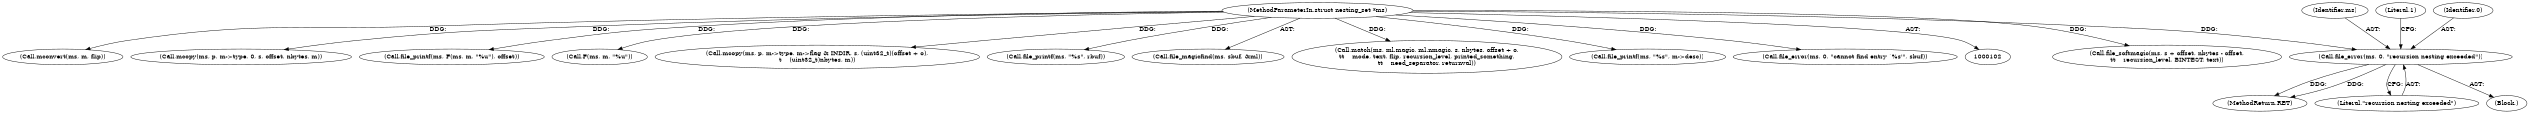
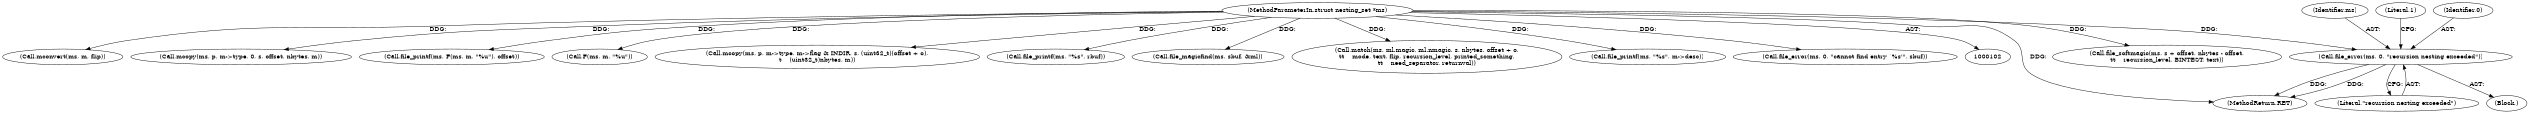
edge "(MethodParameterIn,struct nesting_set *ms)" -> "(MethodReturn,RET)": added, label "DDG:"
edge "(MethodParameterIn,struct nesting_set *ms)" -> "(Call,file_magicfind(ms, sbuf, &ml))": label "AST: " -> "DDG: "
